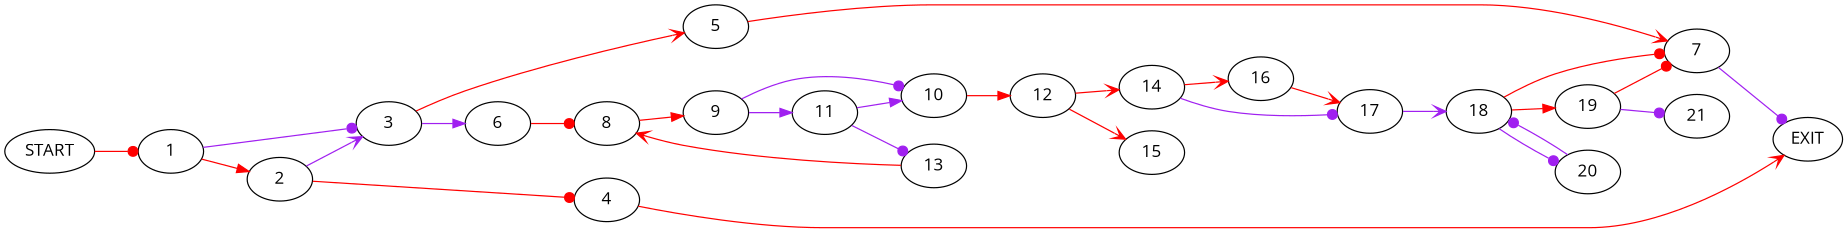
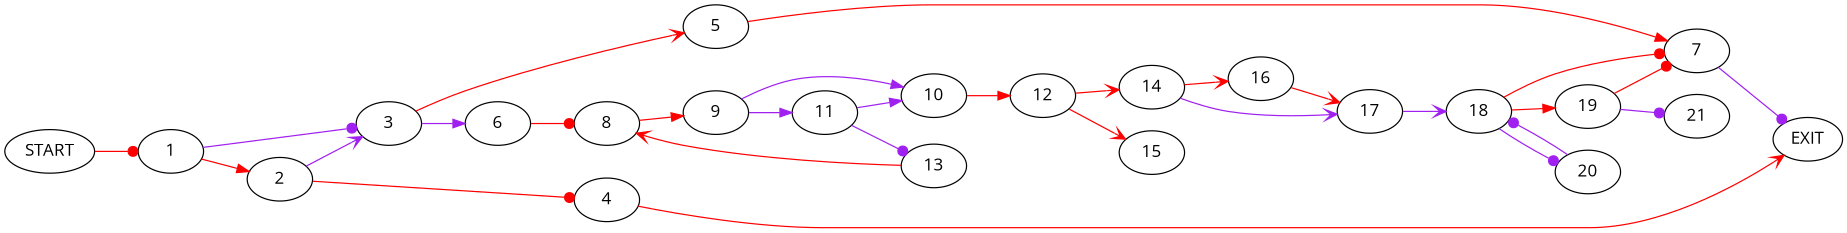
edge "5" -> "7": arrowhead vee -> normal
edge "9" -> "10": arrowhead dot -> normal
edge "14" -> "17": arrowhead dot -> vee
